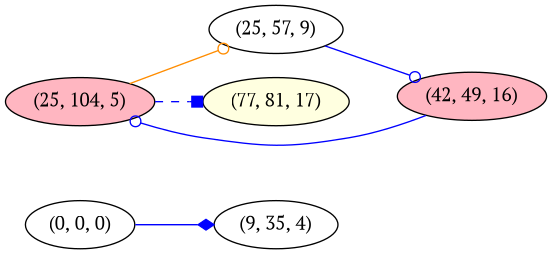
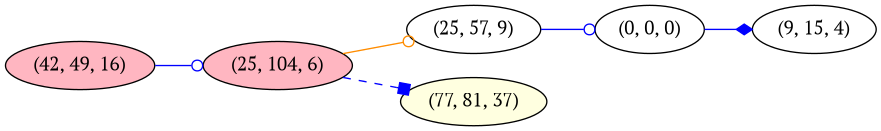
edge "(25, 57, 9)" -> "(42, 49, 16)": now "(25, 57, 9)" -> "(0, 0, 0)"
node "(25, 104, 5)": label "(25, 104, 5)" -> "(25, 104, 6)"
node "(77, 81, 17)": label "(77, 81, 17)" -> "(77, 81, 37)"
node "(9, 35, 4)": label "(9, 35, 4)" -> "(9, 15, 4)"
